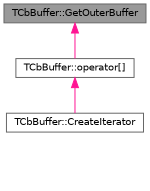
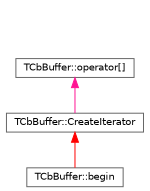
node "TCbBuffer::GetOuterBuffer": removed
node "TCbBuffer::begin": added
